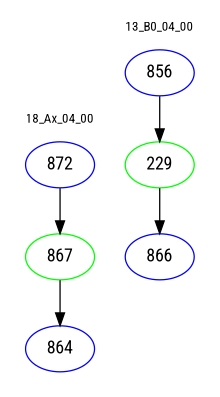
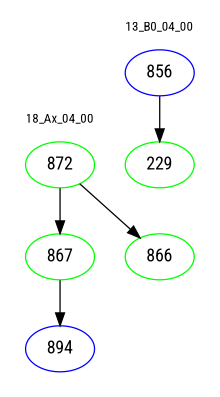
node "872": color blue -> green
edge "229" -> "866": now "872" -> "866"
node "866": color blue -> green
node "864": label "864" -> "894"
